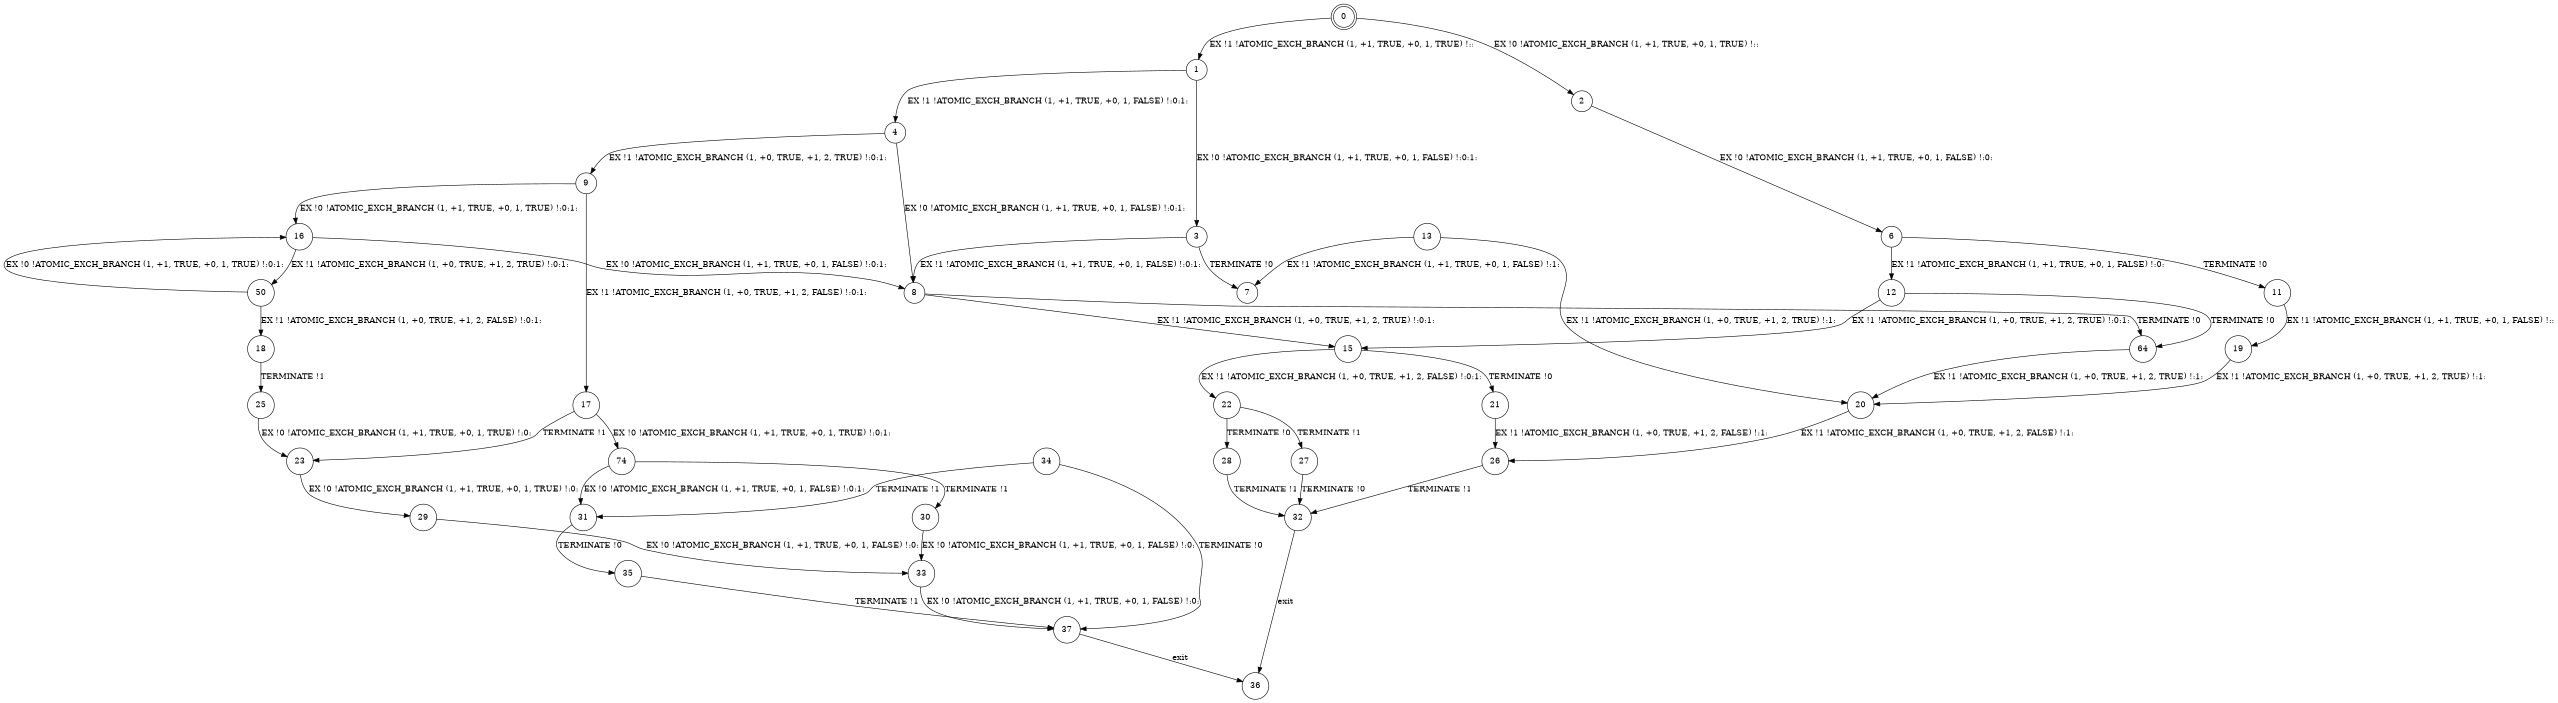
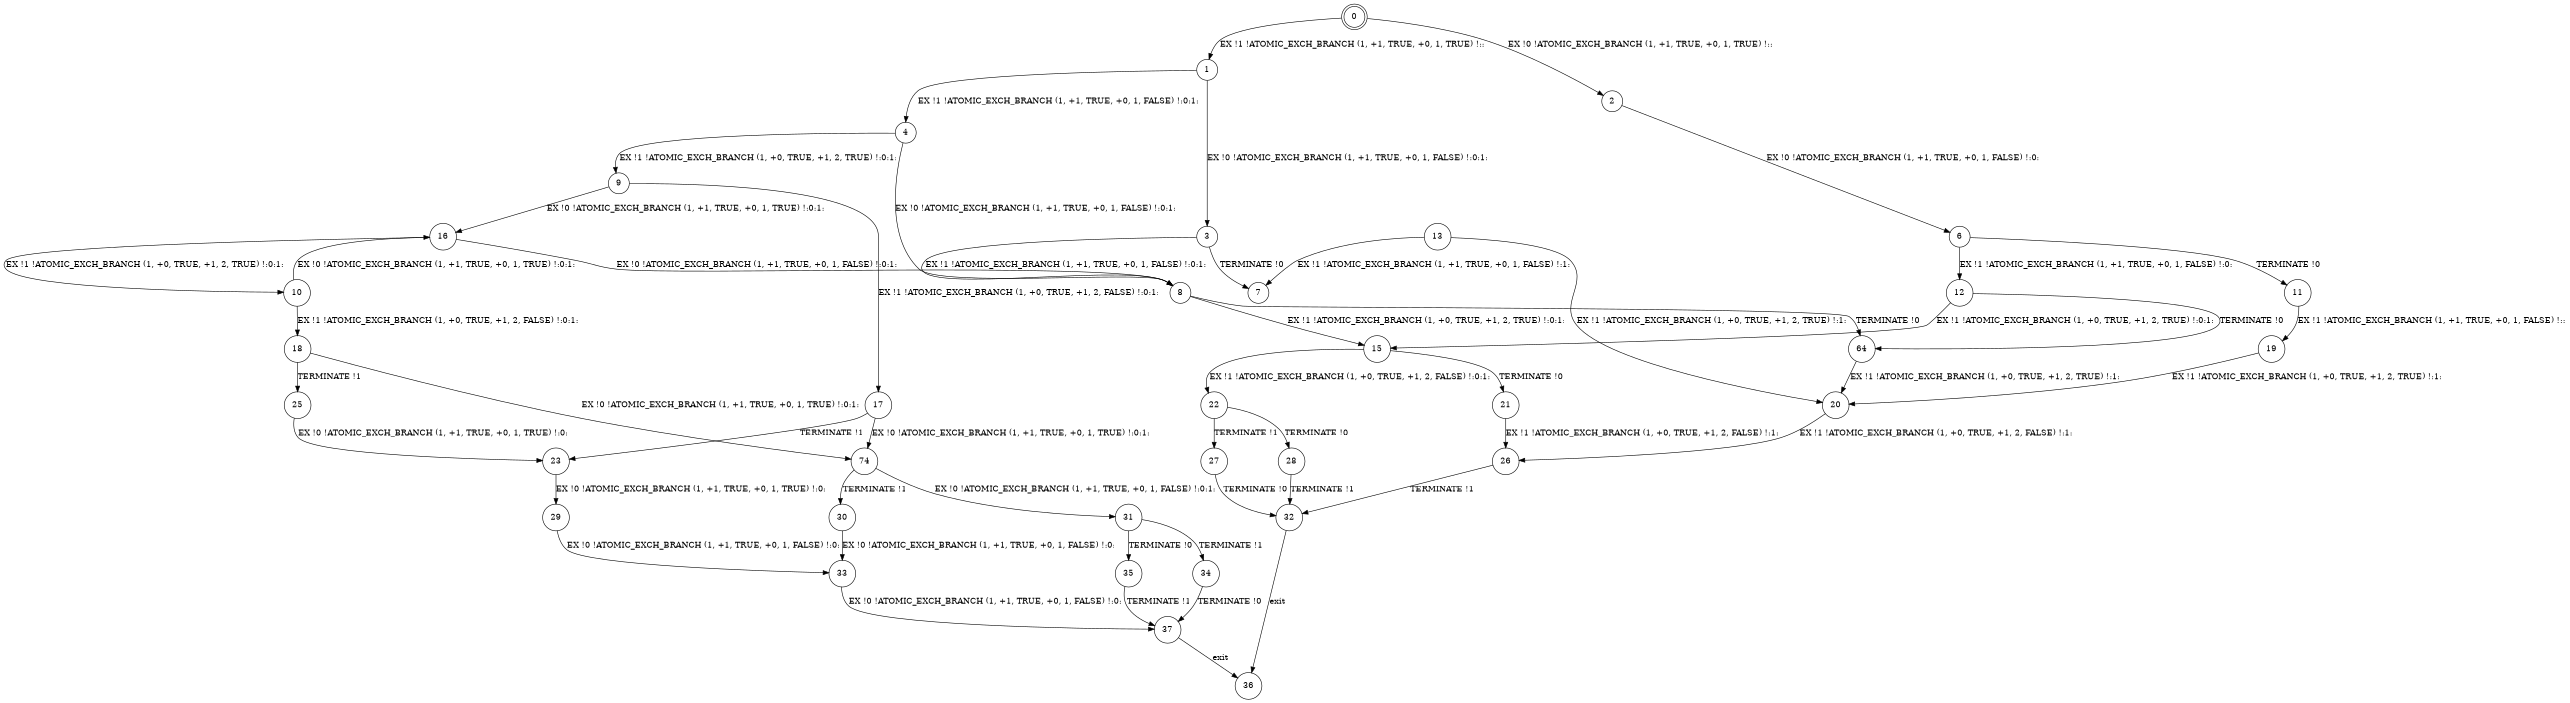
node "50": label "50" -> "10"
edge "18" -> "74": added, label "EX !0 !ATOMIC_EXCH_BRANCH (1, +1, TRUE, +0, 1, TRUE) !:0:1:"
edge "34" -> "31": reversed
